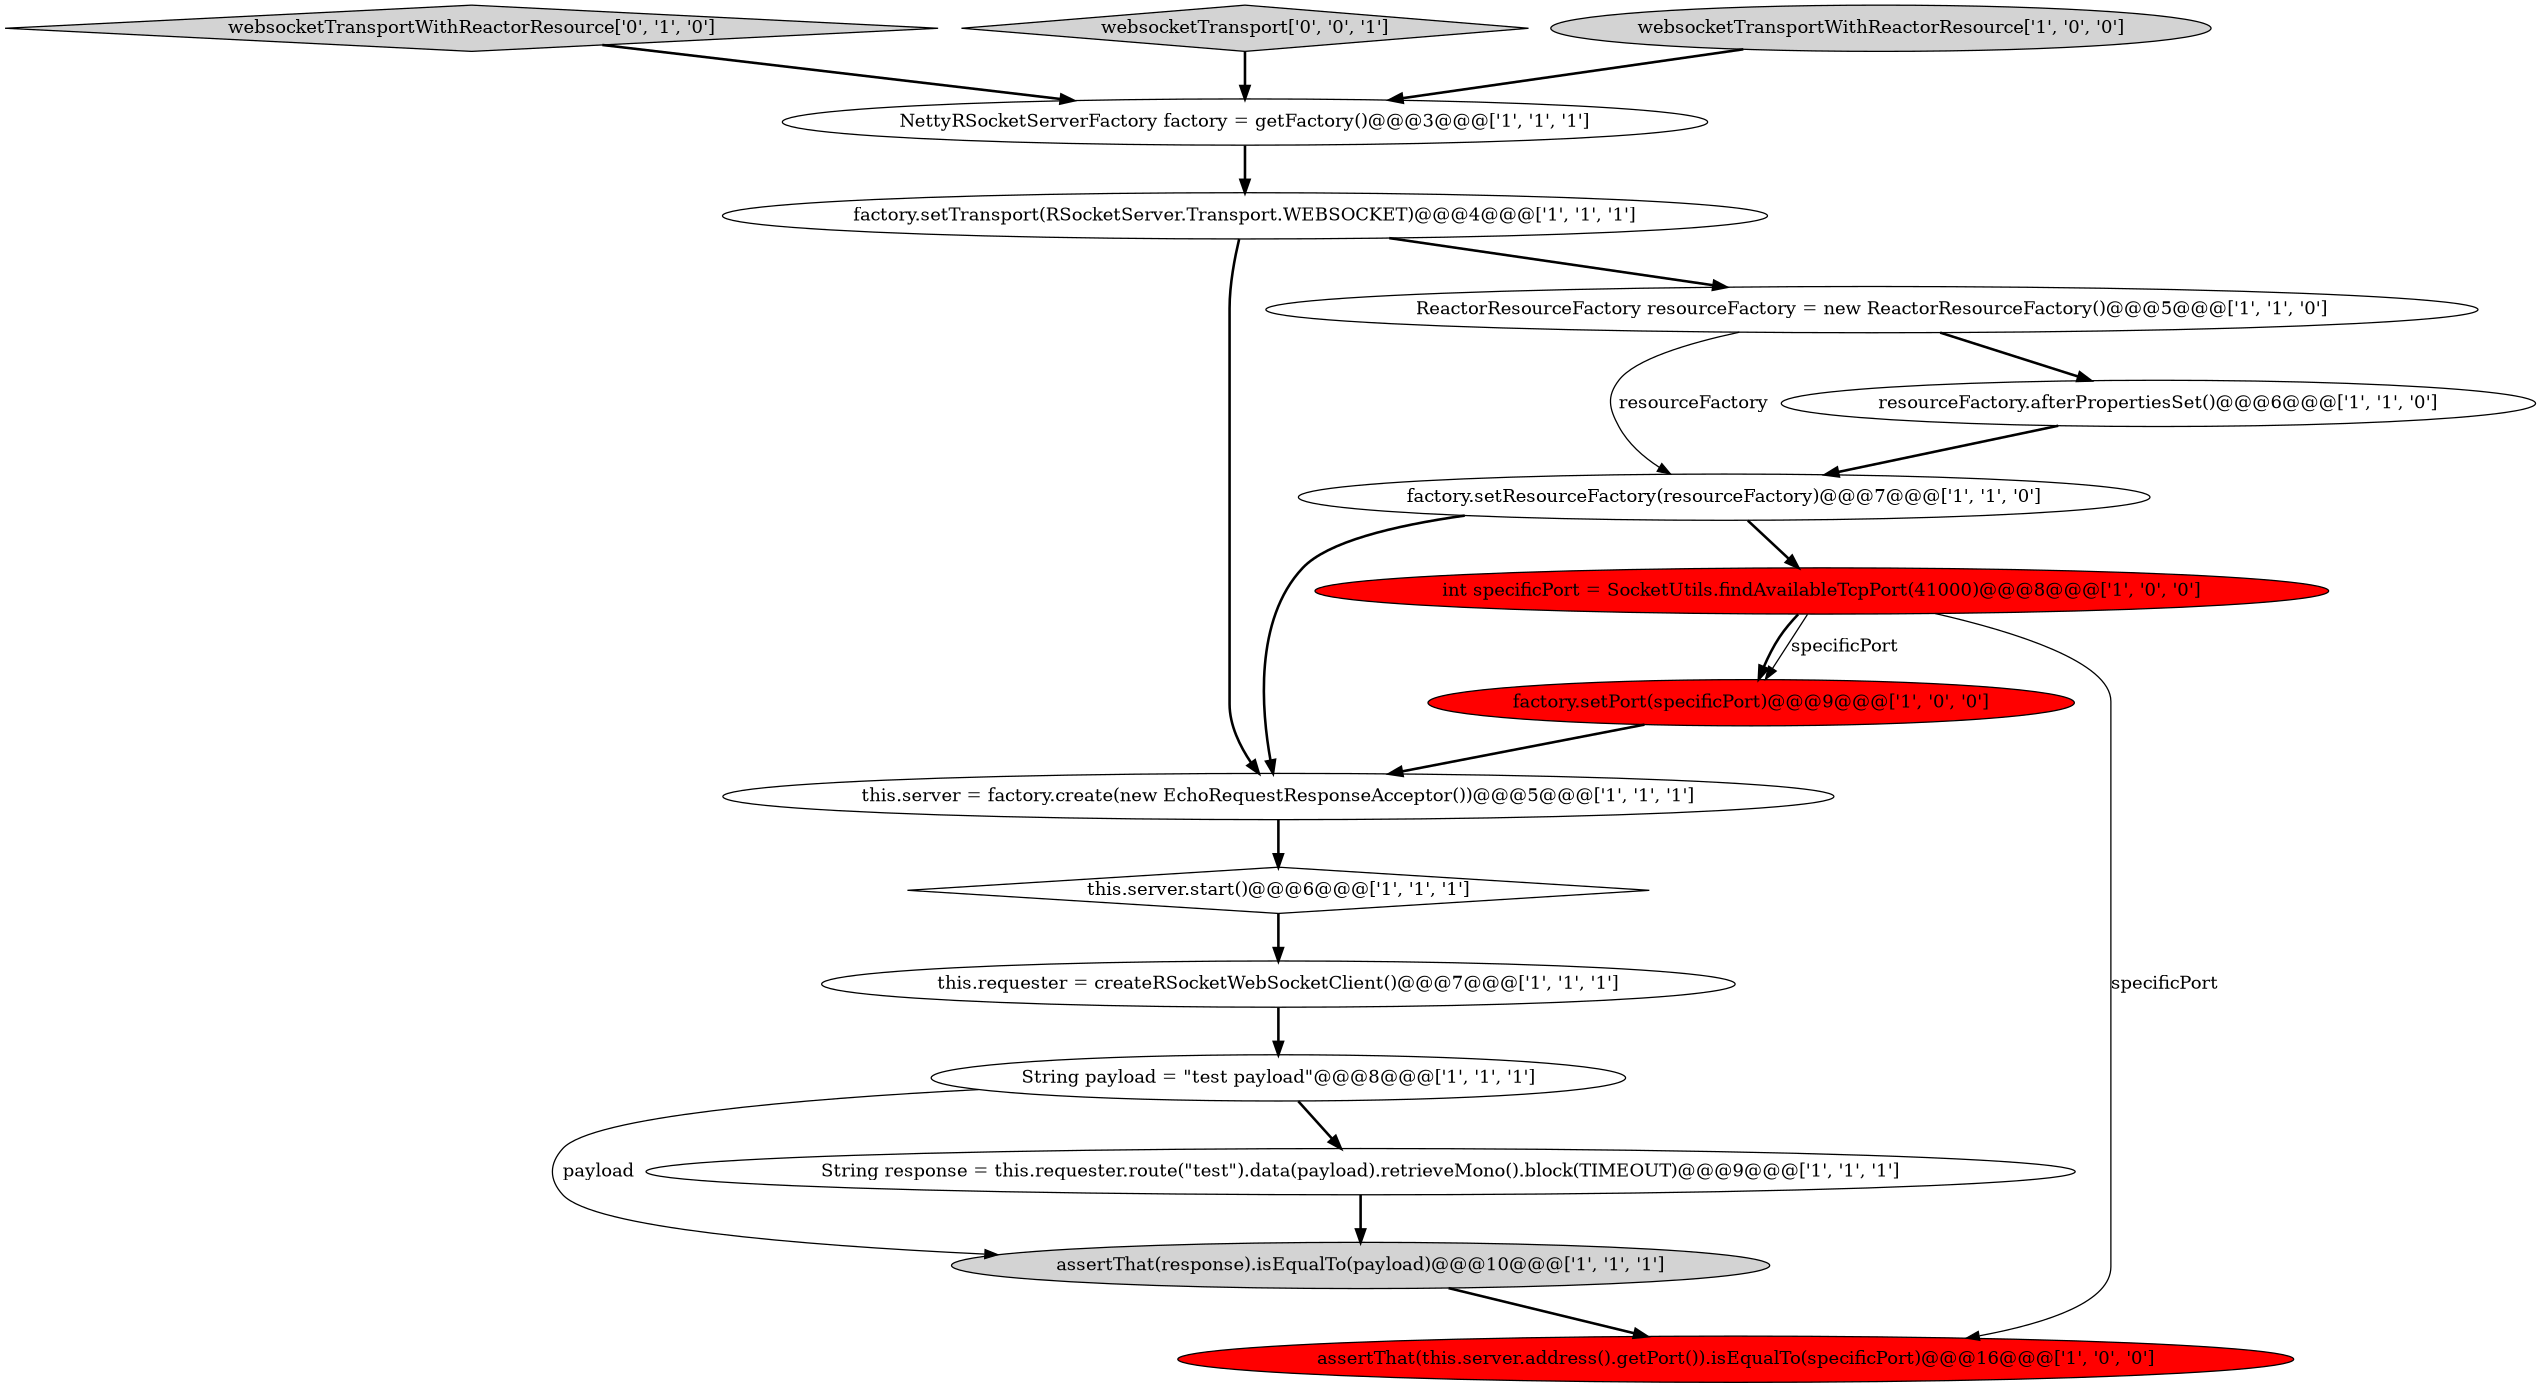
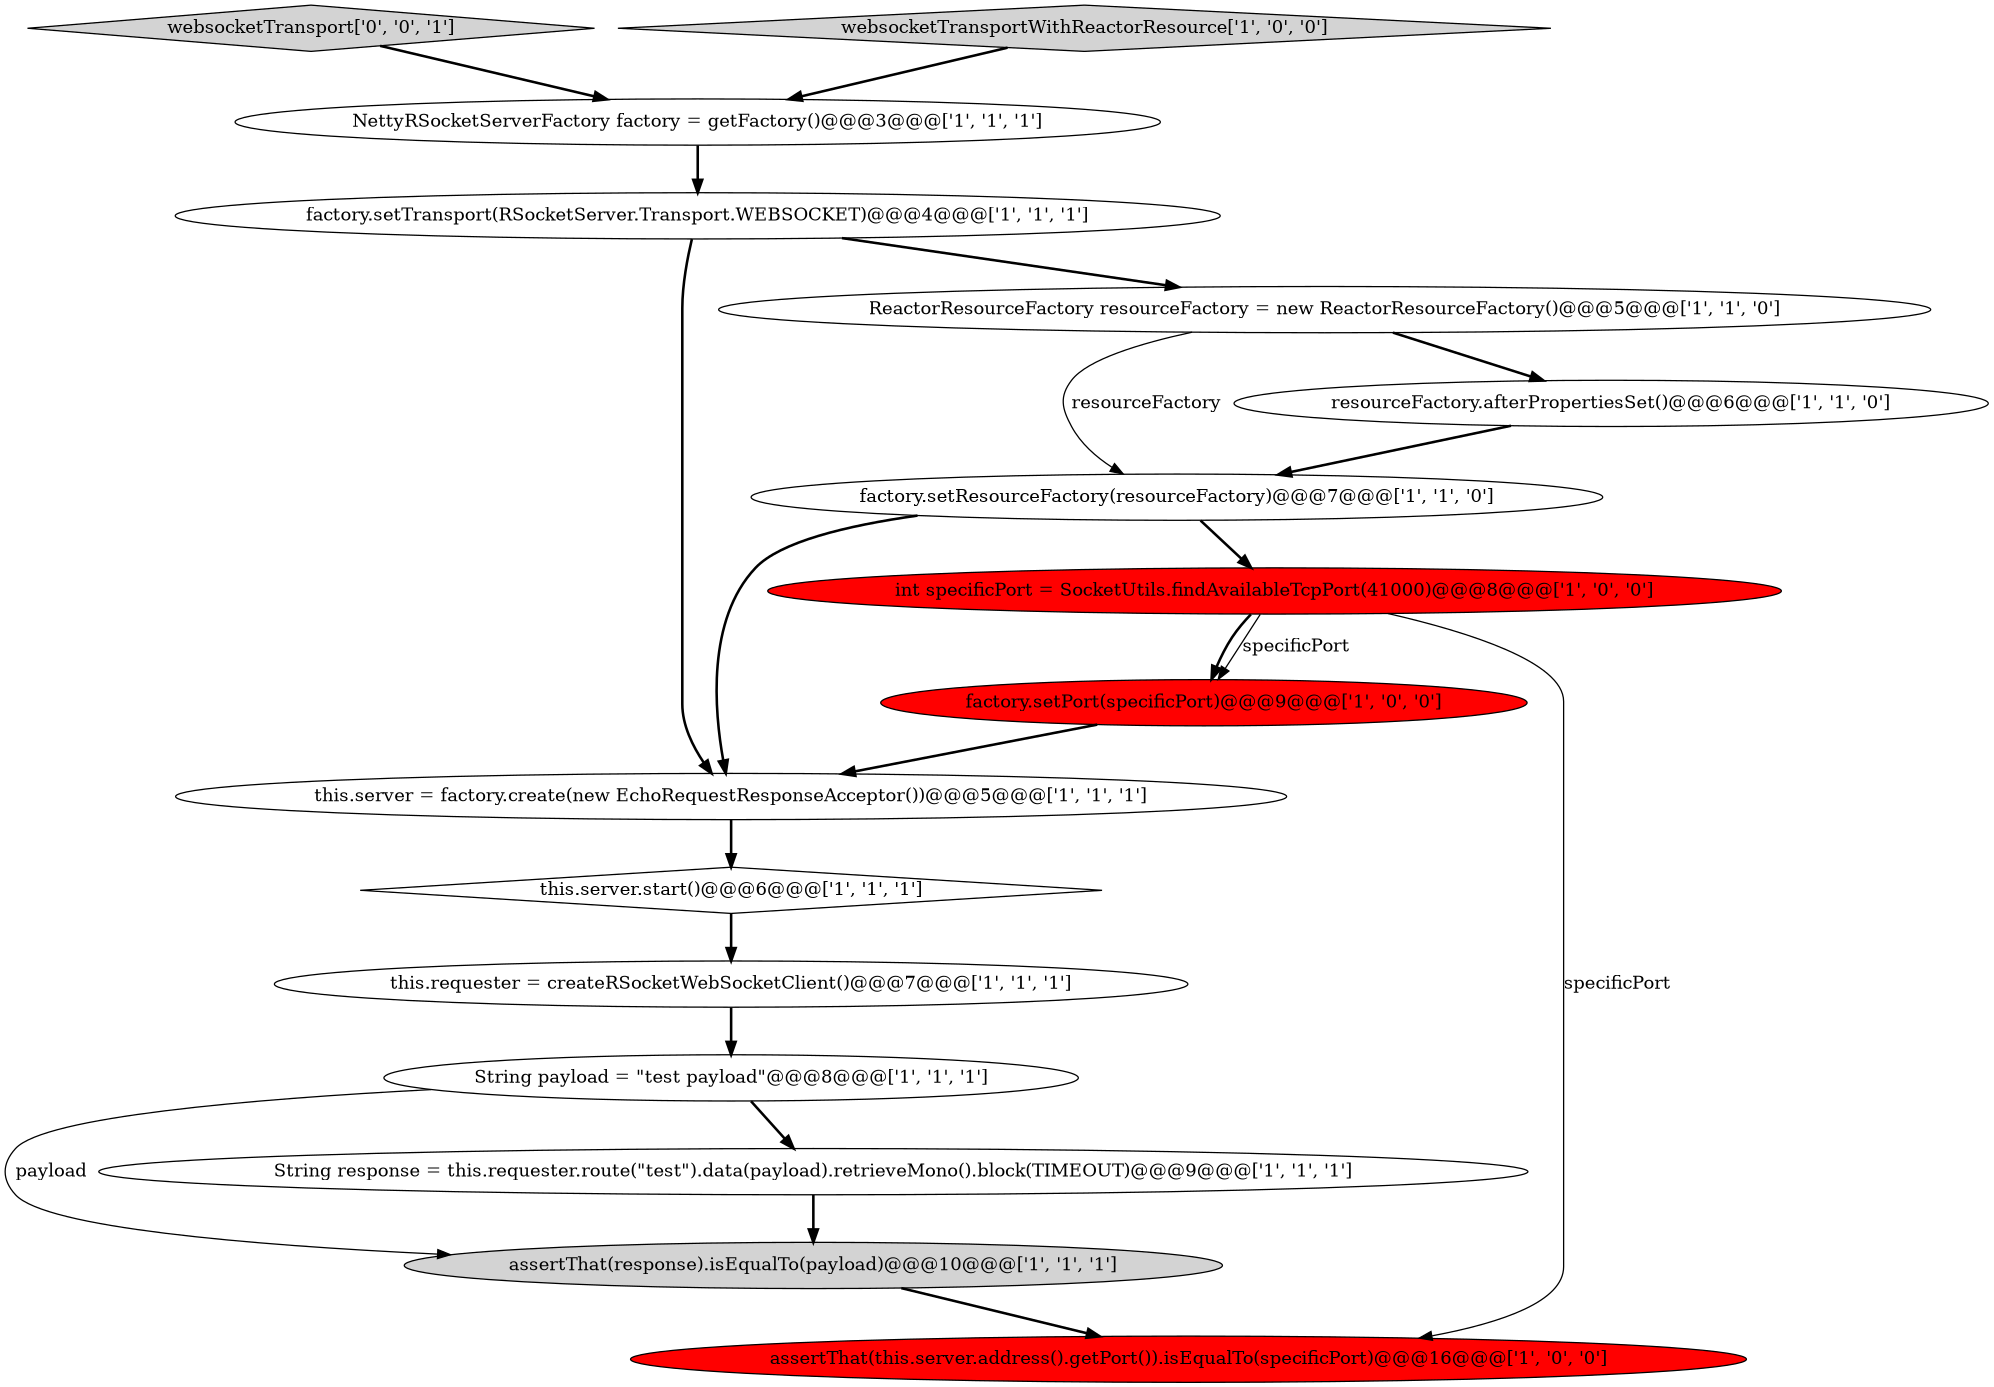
node "websocketTransportWithReactorResource['0', '1', '0']": removed
node "websocketTransportWithReactorResource['1', '0', '0']": shape ellipse -> diamond
